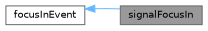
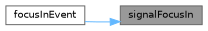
edge "signalFocusIn" -> "focusInEvent": reversed
